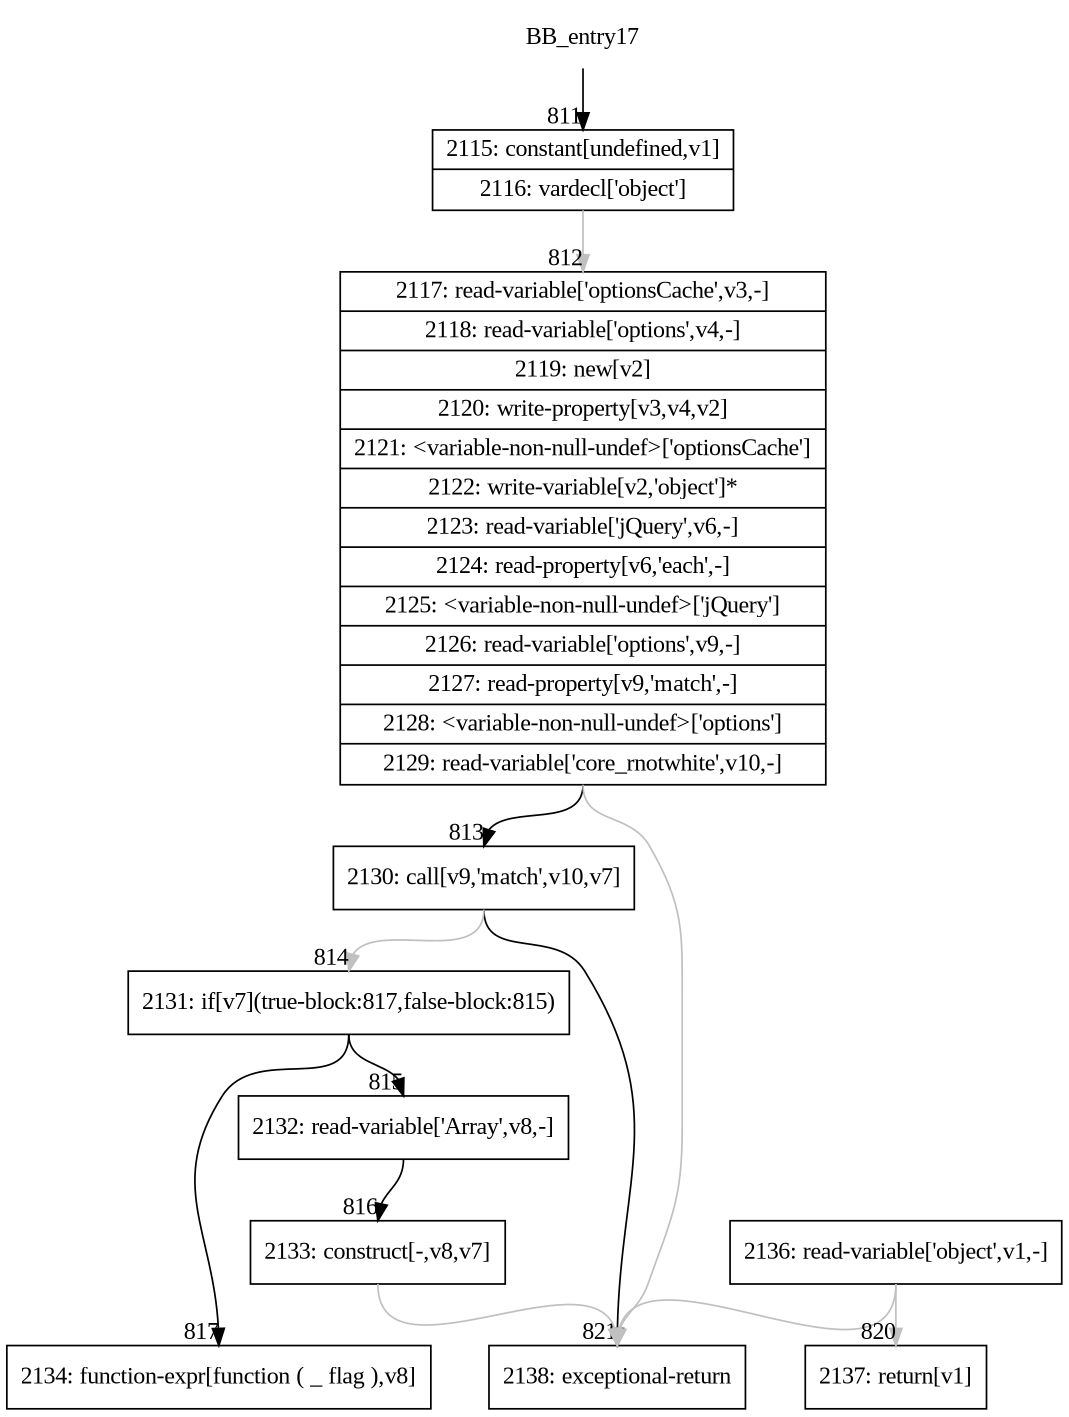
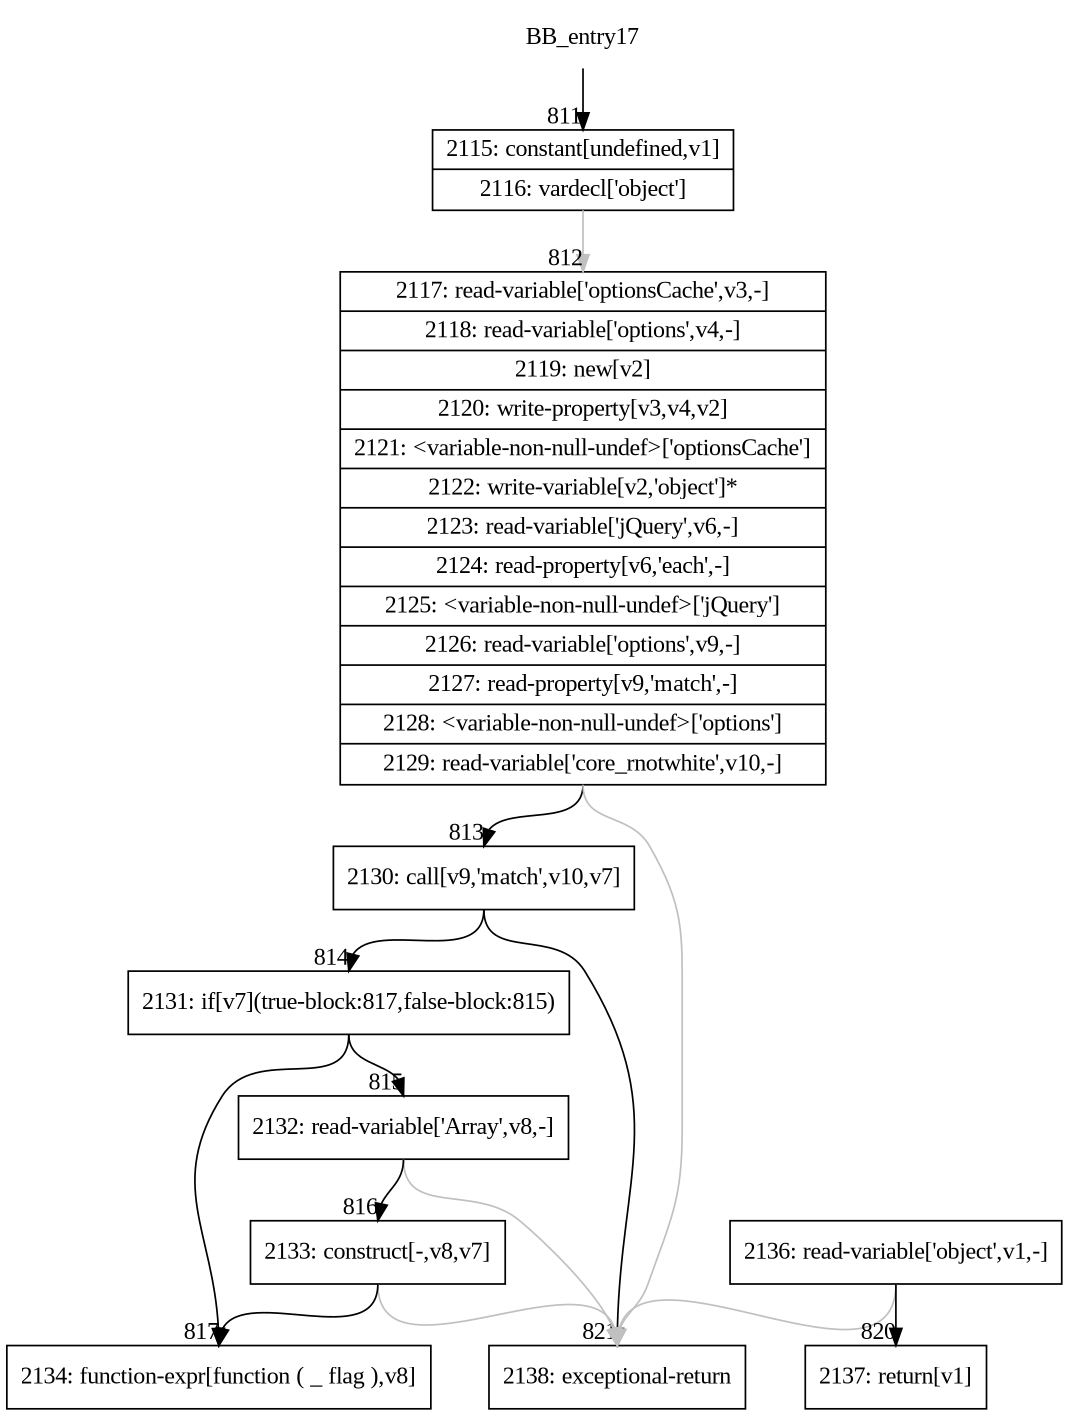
edge "2130: call[v9,'match',v10,v7]" -> "2131: if[v7](true-block:817,false-block:815)": color gray -> black
edge "2132: read-variable['Array',v8,-]" -> "2138: exceptional-return": added
edge "2133: construct[-,v8,v7]" -> "2134: function-expr[function ( _ flag ),v8]": added
edge "2136: read-variable['object',v1,-]" -> "2137: return[v1]": color gray -> black
